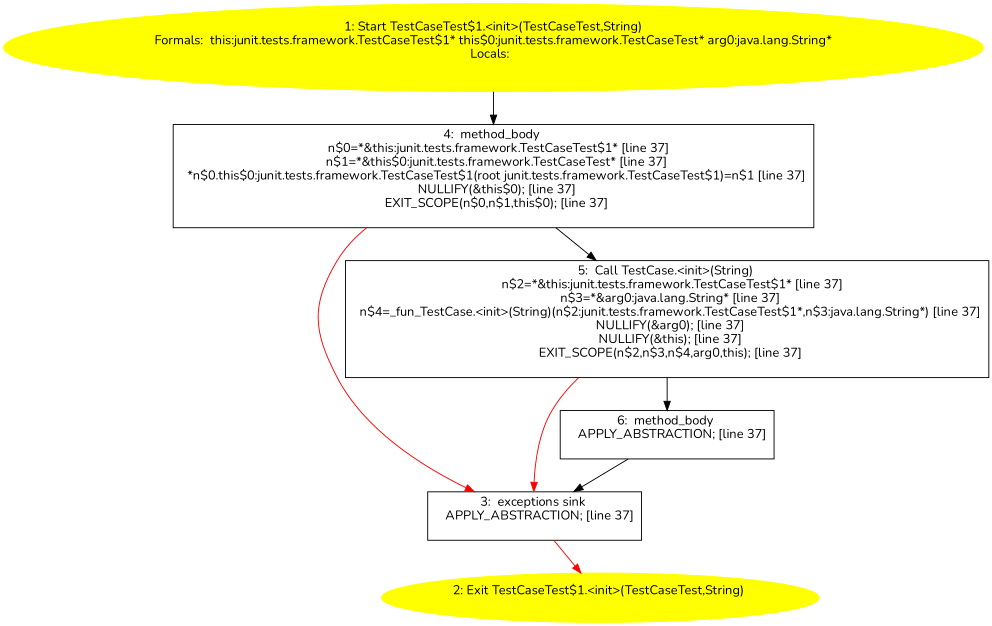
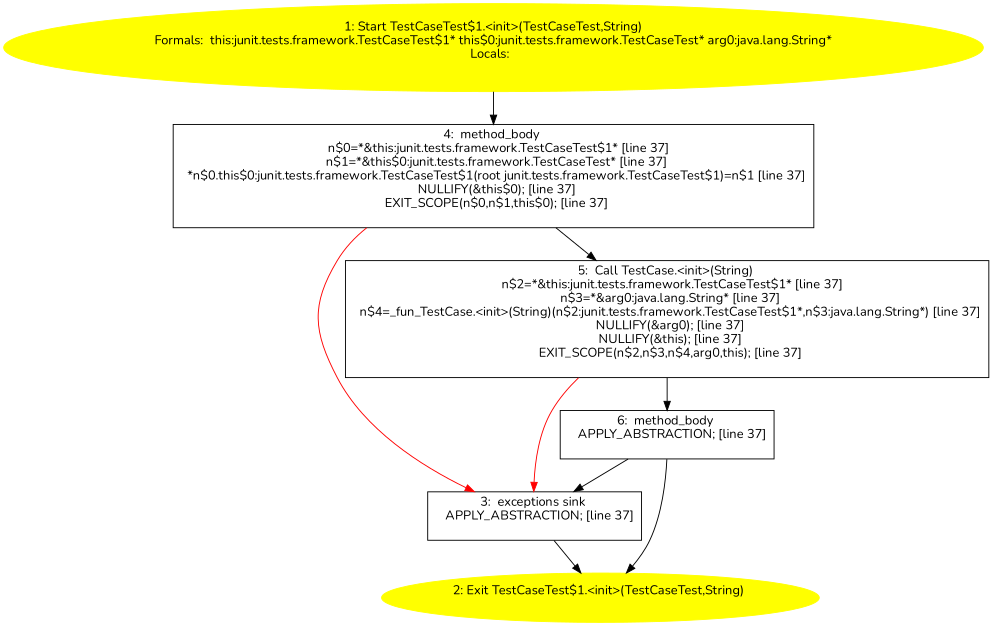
edge "6:  method_body APPLY_ABSTRACTION; [line 37]" -> "2: Exit TestCaseTest$1.<init>(TestCaseTest,String)": added
edge "3:  exceptions sink APPLY_ABSTRACTION; [line 37]" -> "2: Exit TestCaseTest$1.<init>(TestCaseTest,String)": color red -> black
